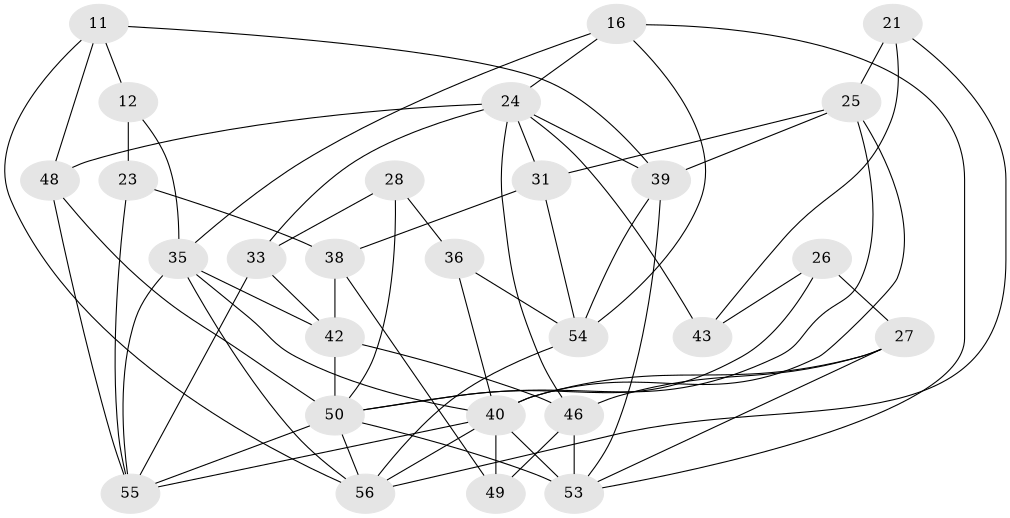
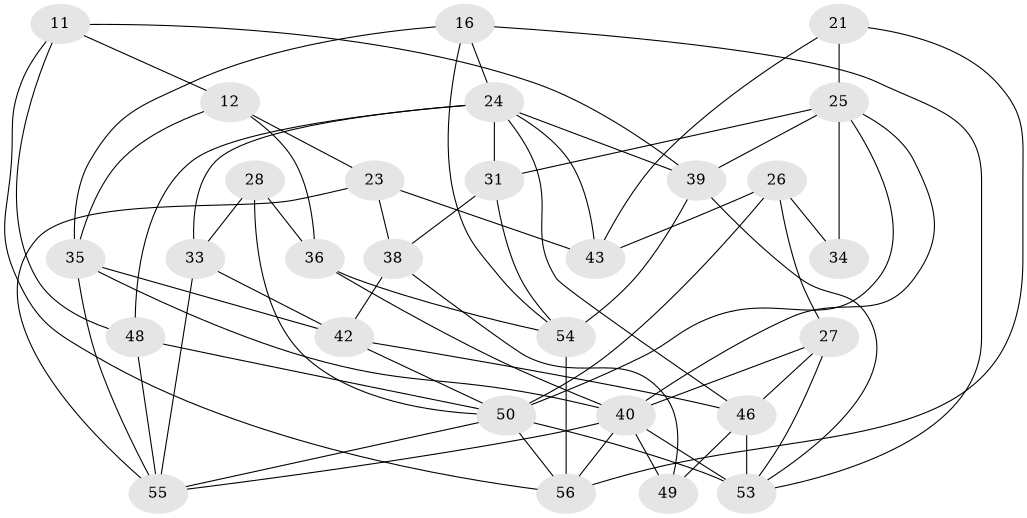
edge "12" -- "36": added
edge "23" -- "43": added
node "34": added
edge "35" -- "56": removed
